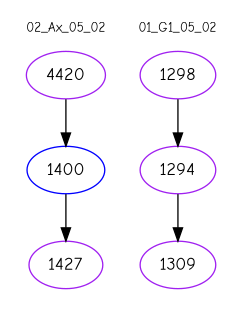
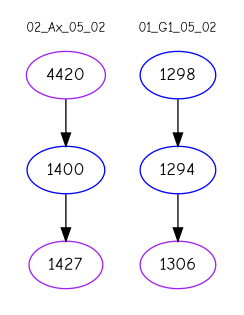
node "1298": color purple -> blue
node "1294": color purple -> blue
node "1309": label "1309" -> "1306"
